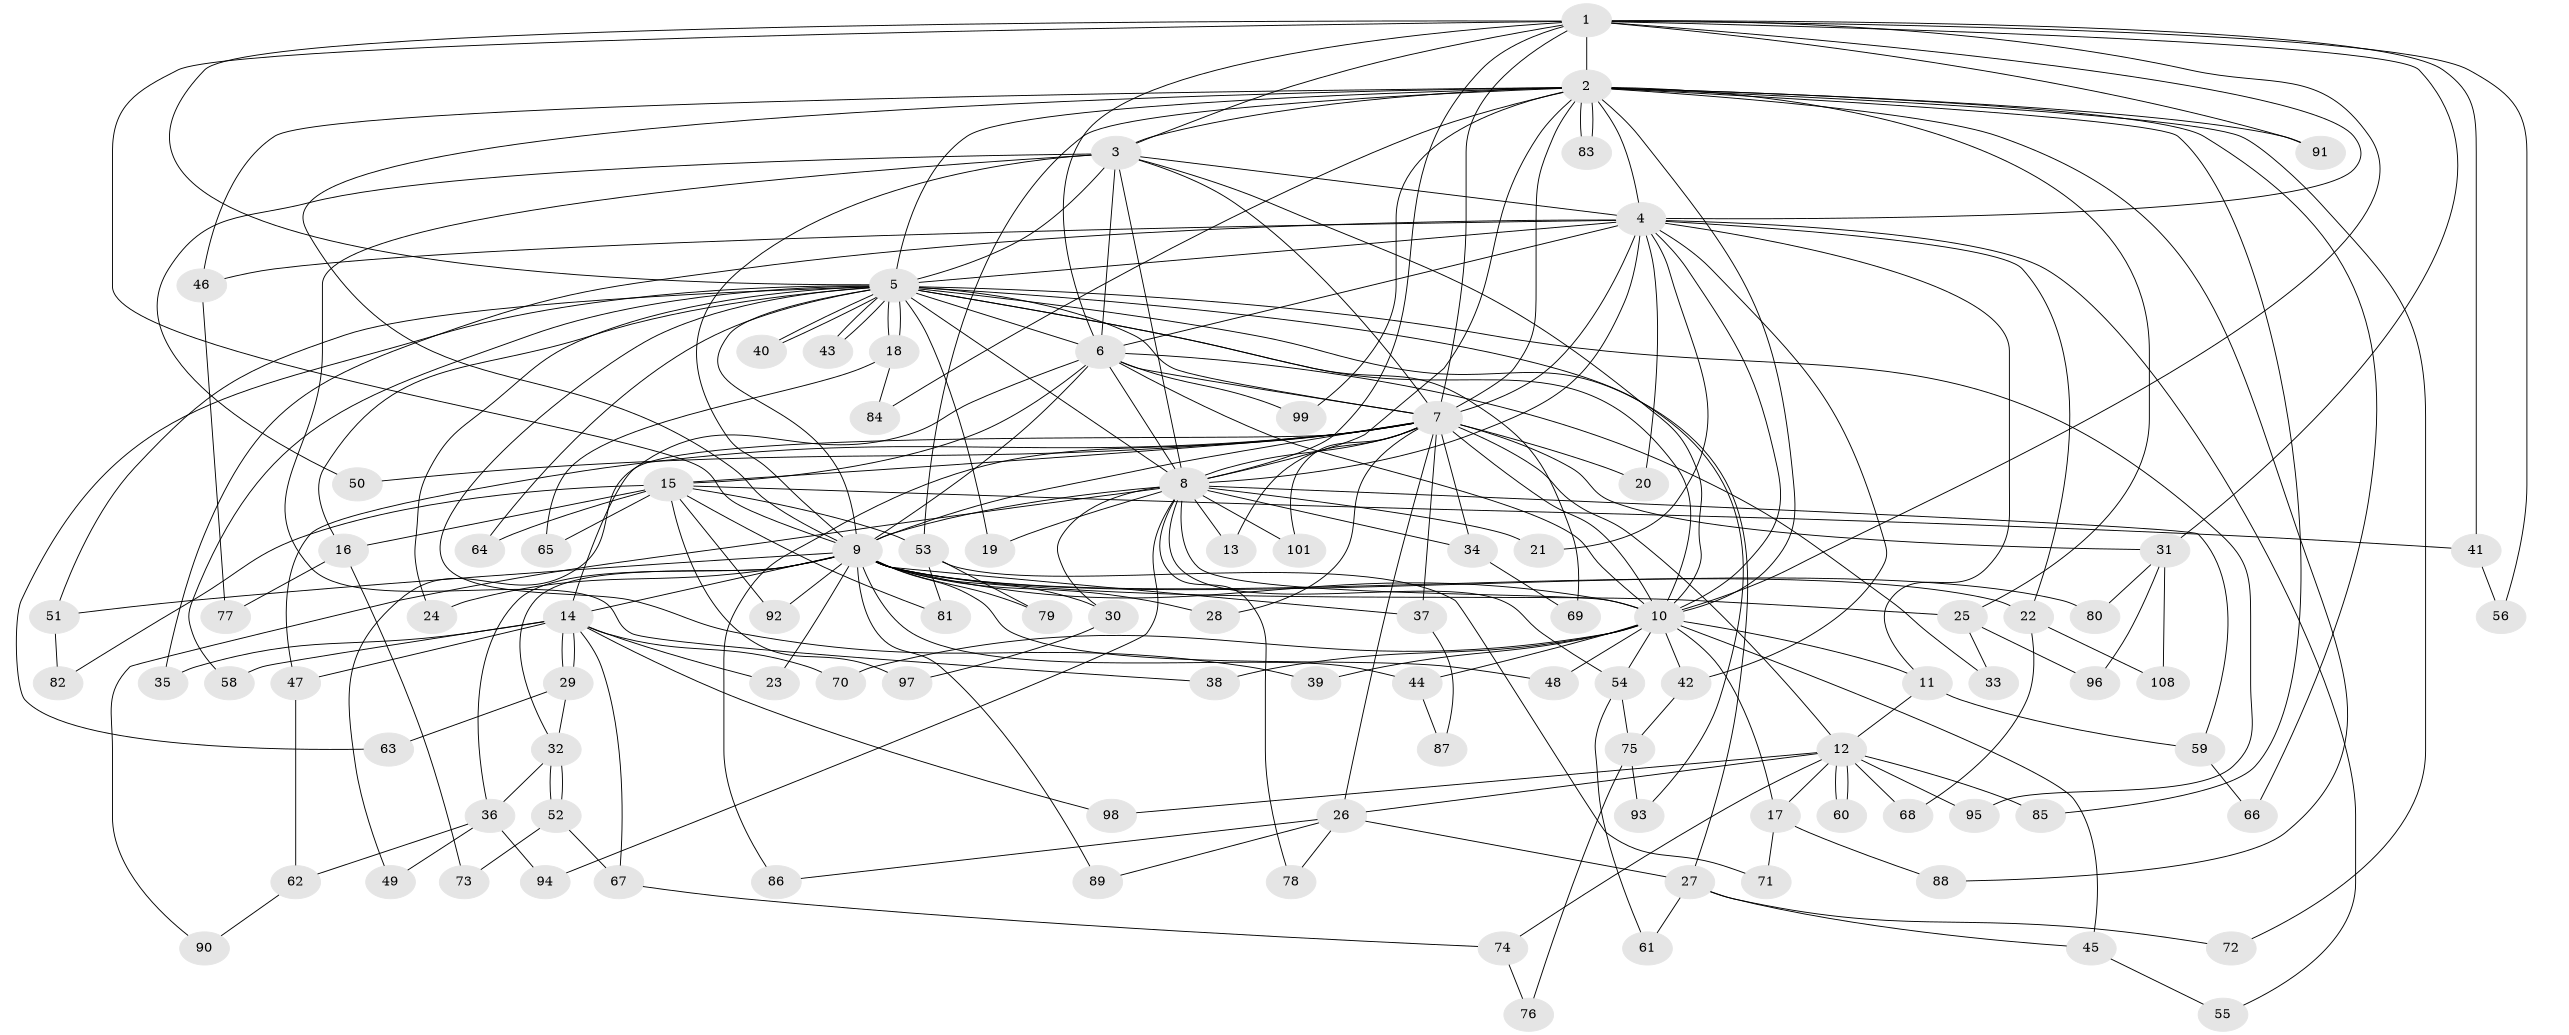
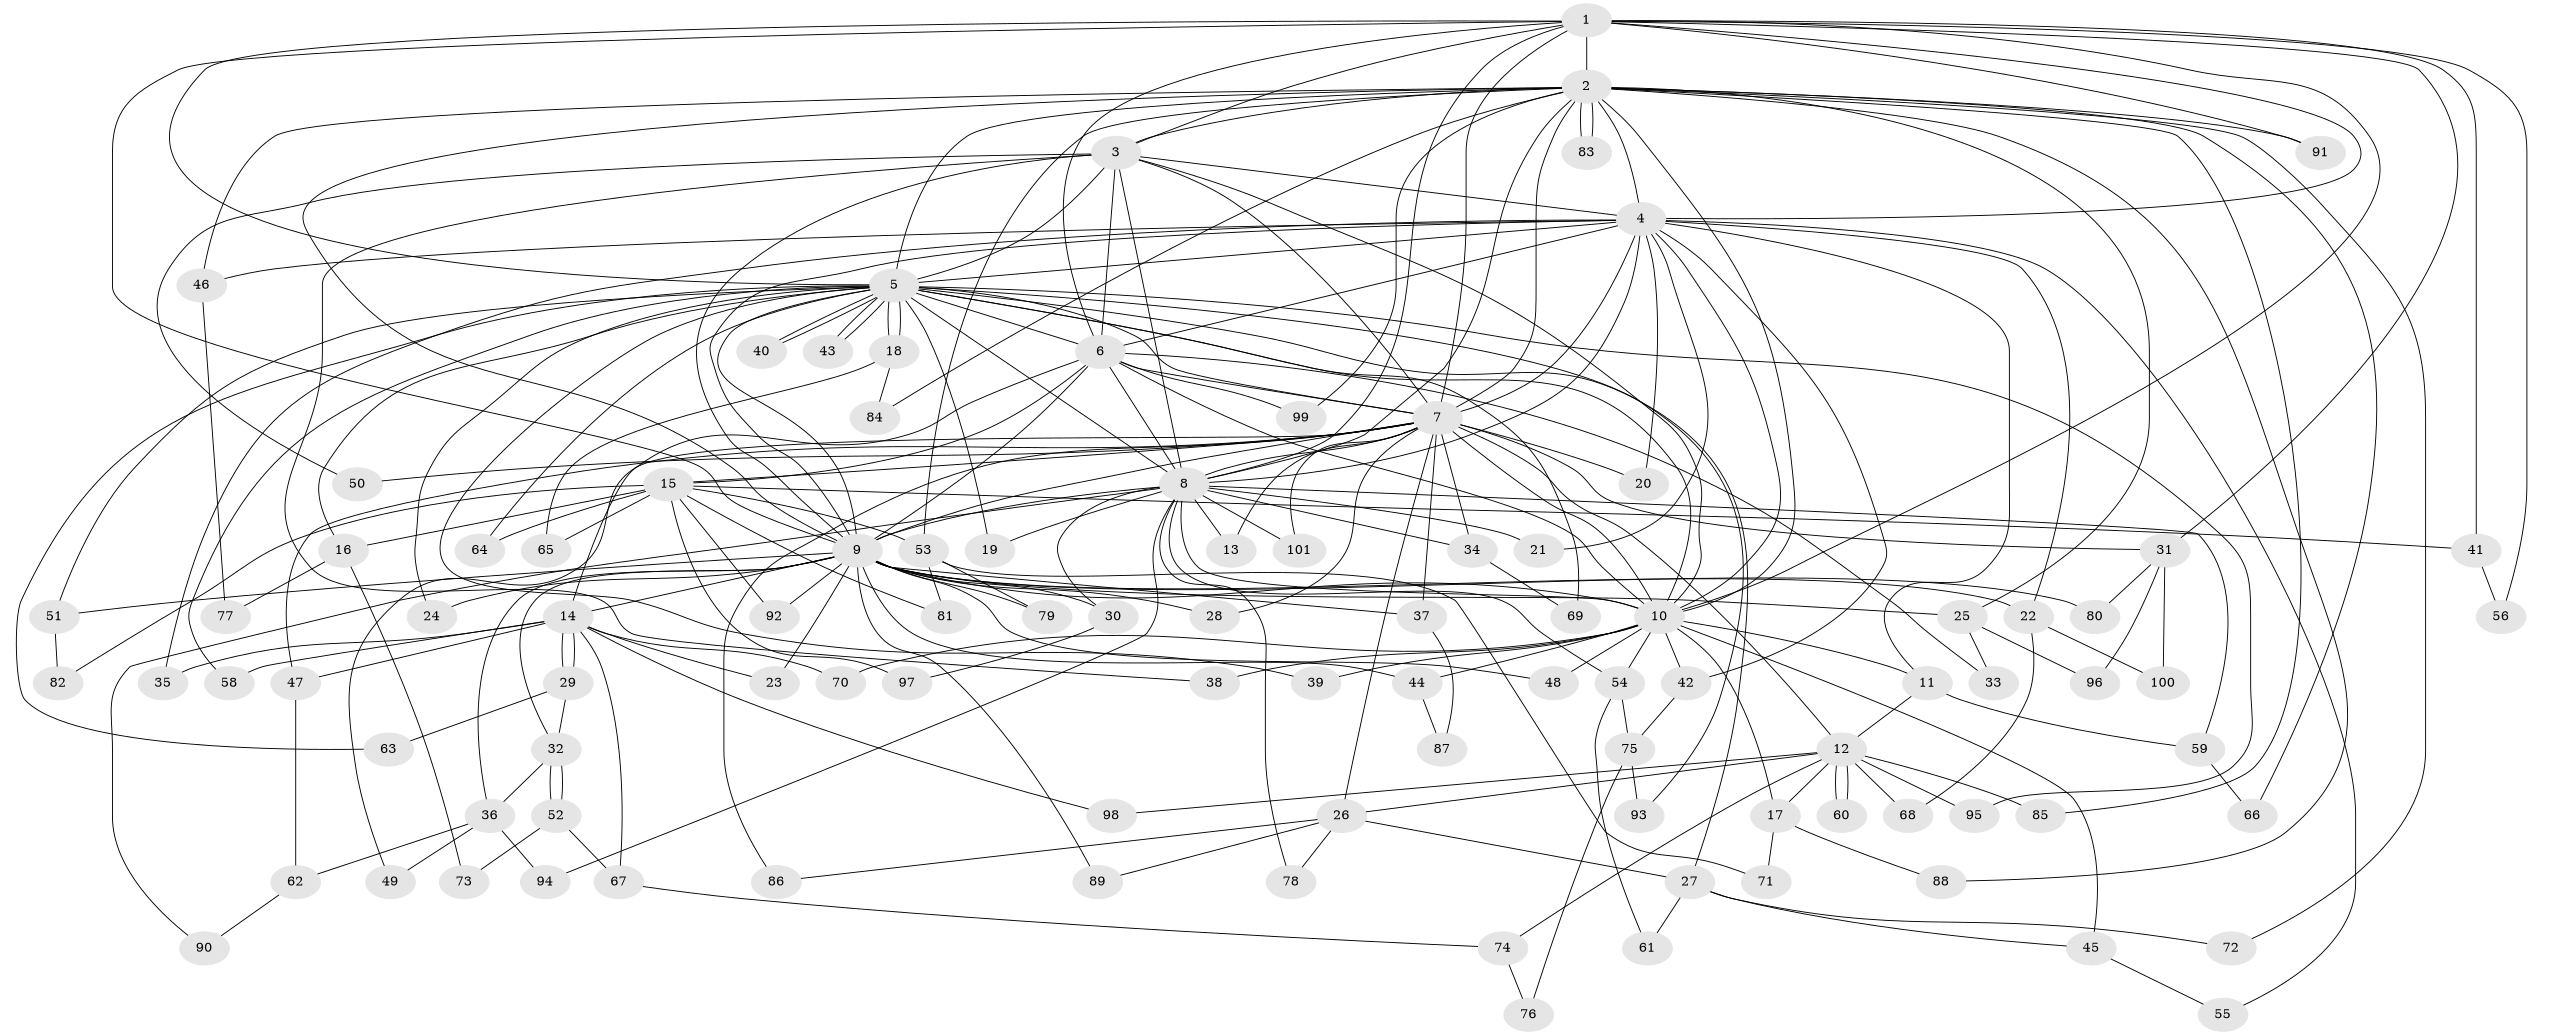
edge "4" -- "9": added
node "108": label "108" -> "100"
